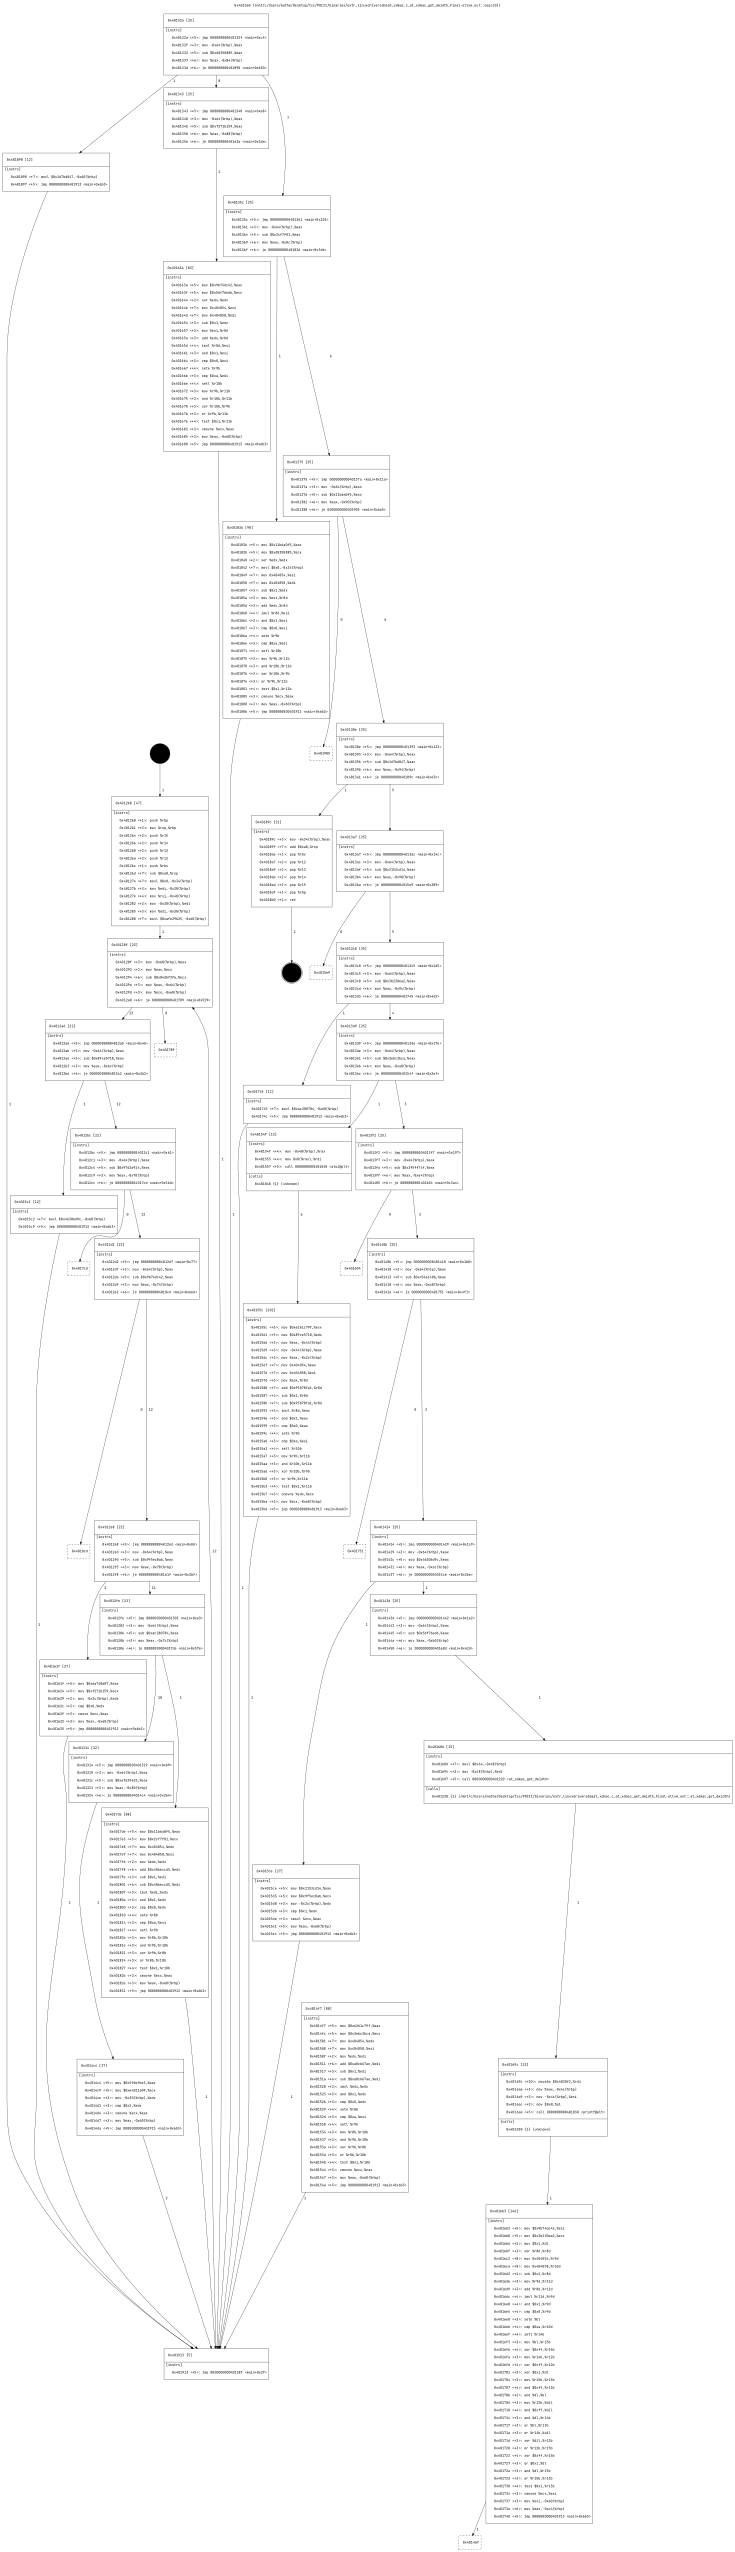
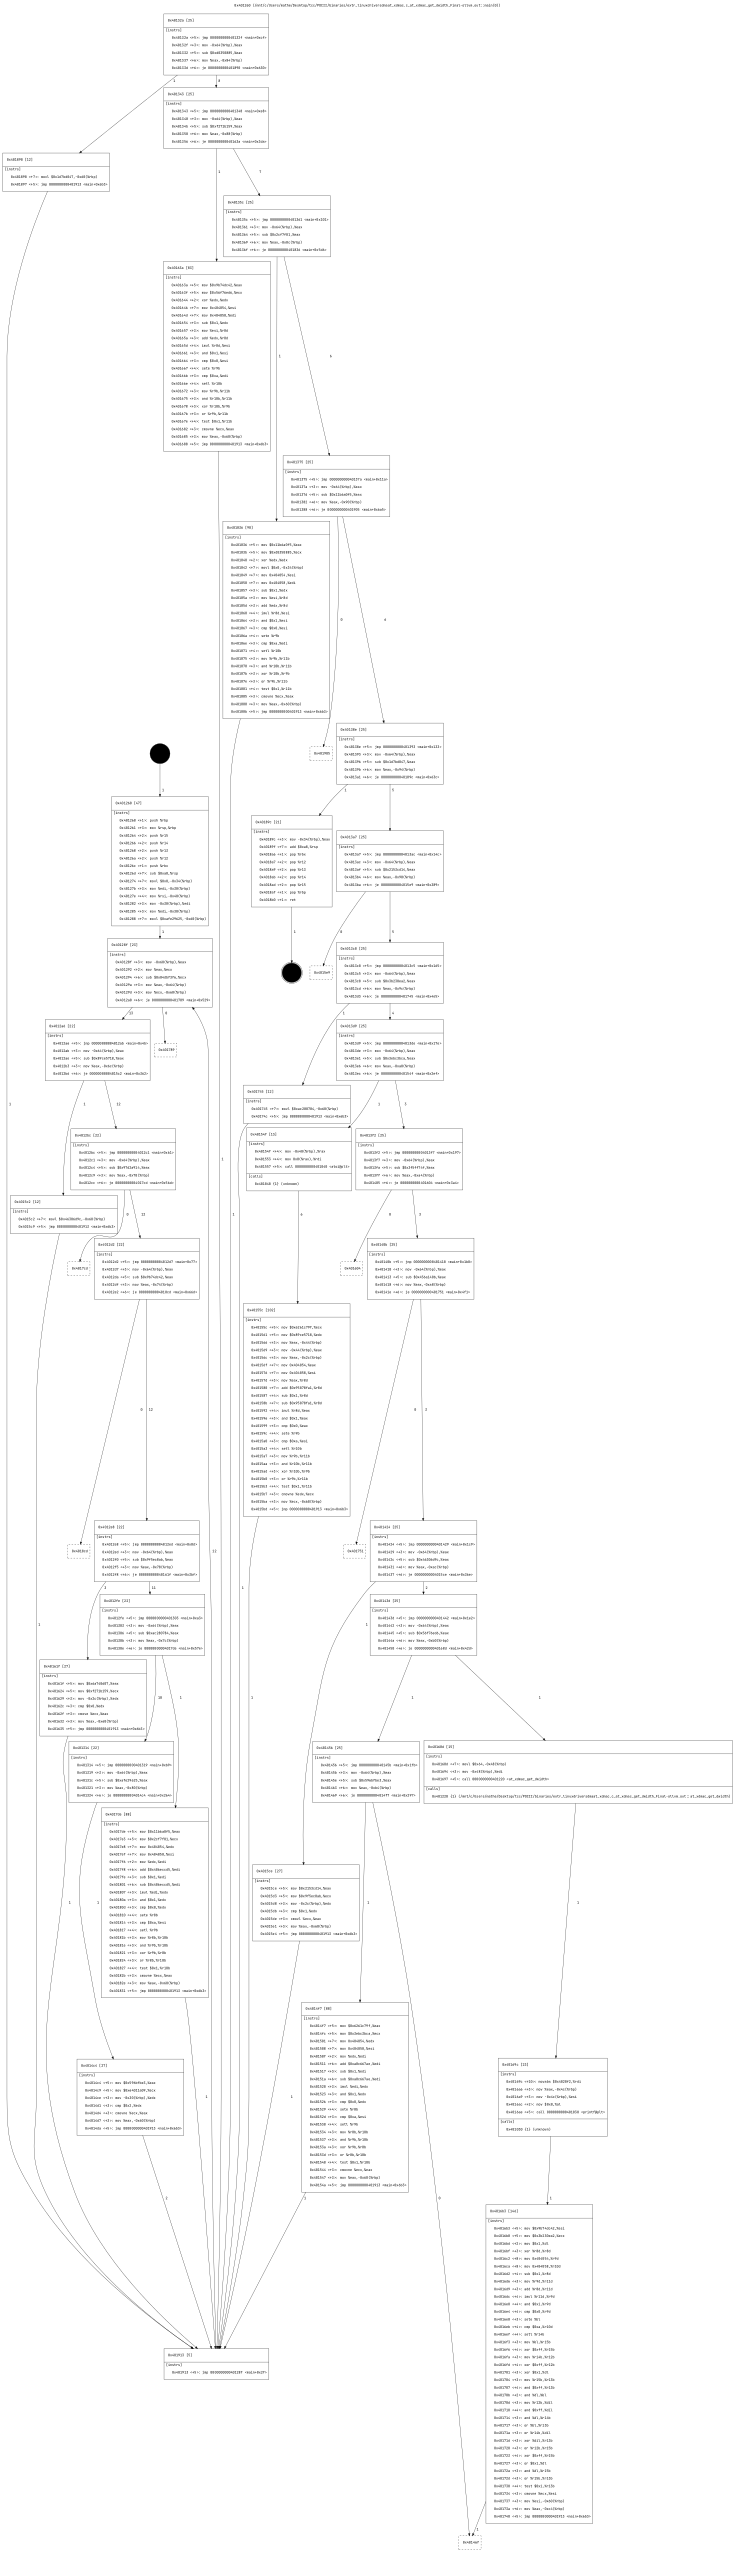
edge "0x40132a [25]" -> "0x40135c [25]": now "0x401343 [25]" -> "0x40135c [25]"
node "0x401456 [25]": added
